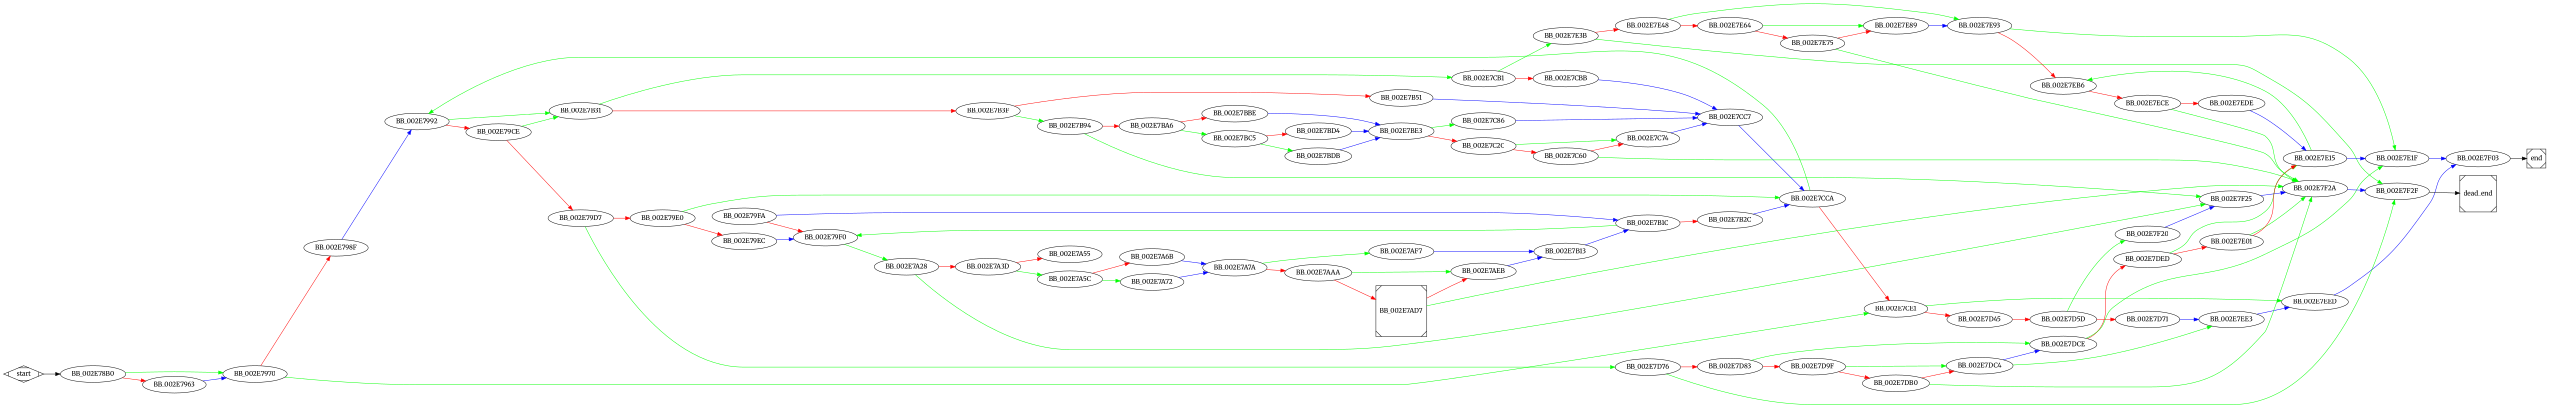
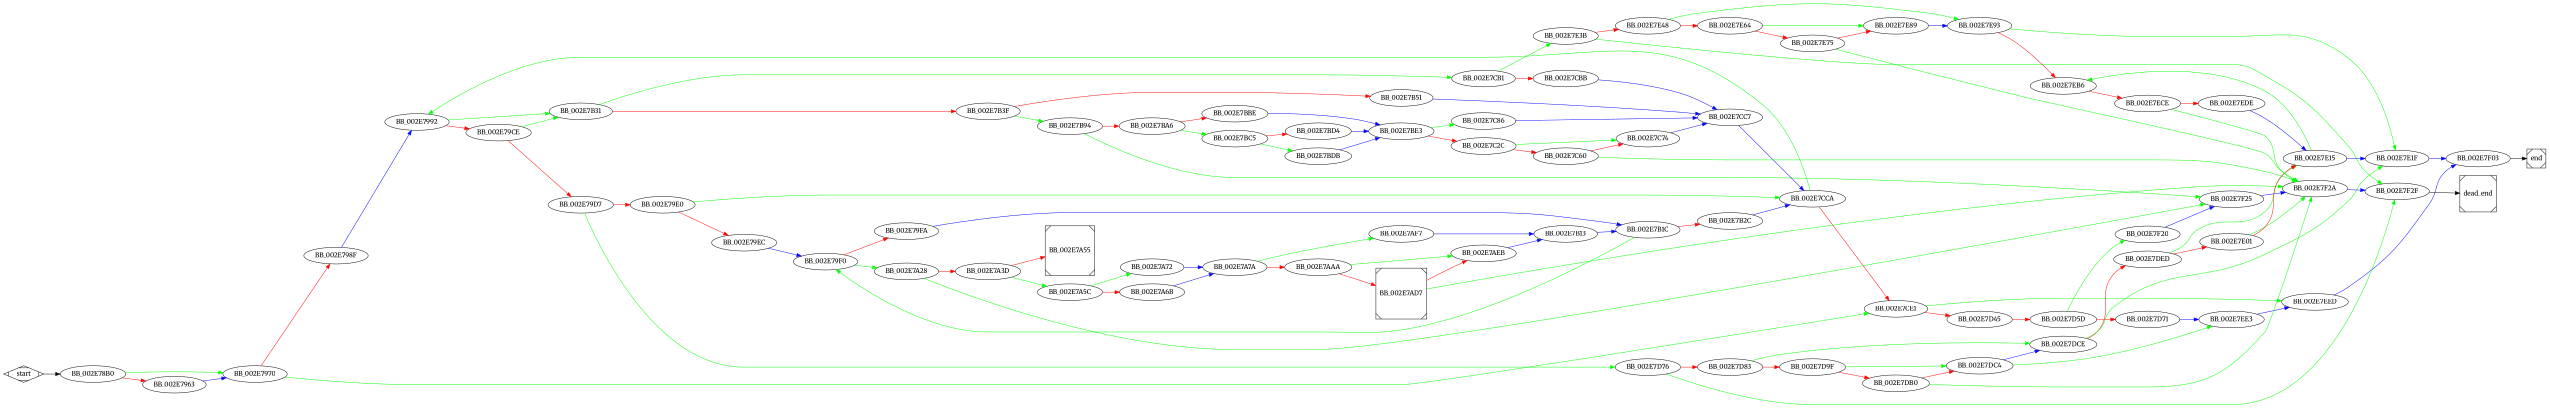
edge "BB_002E79FA" -> "BB_002E79F0": reversed
node "BB_002E7A55": shape ellipse -> Msquare
